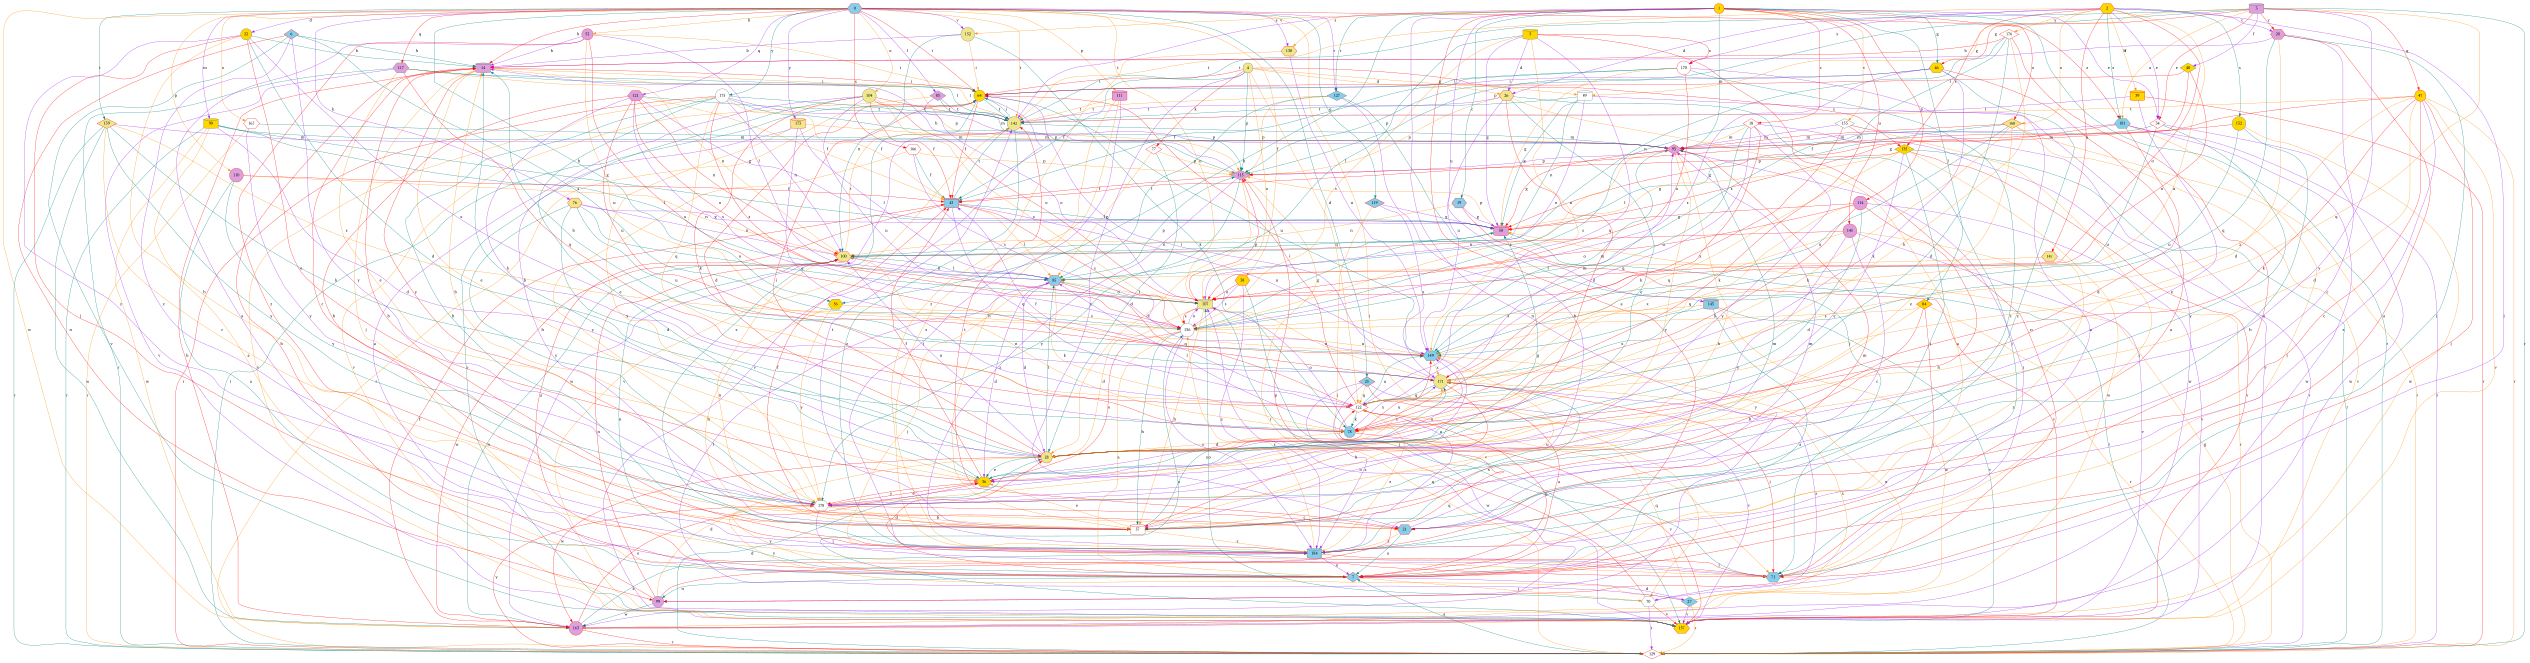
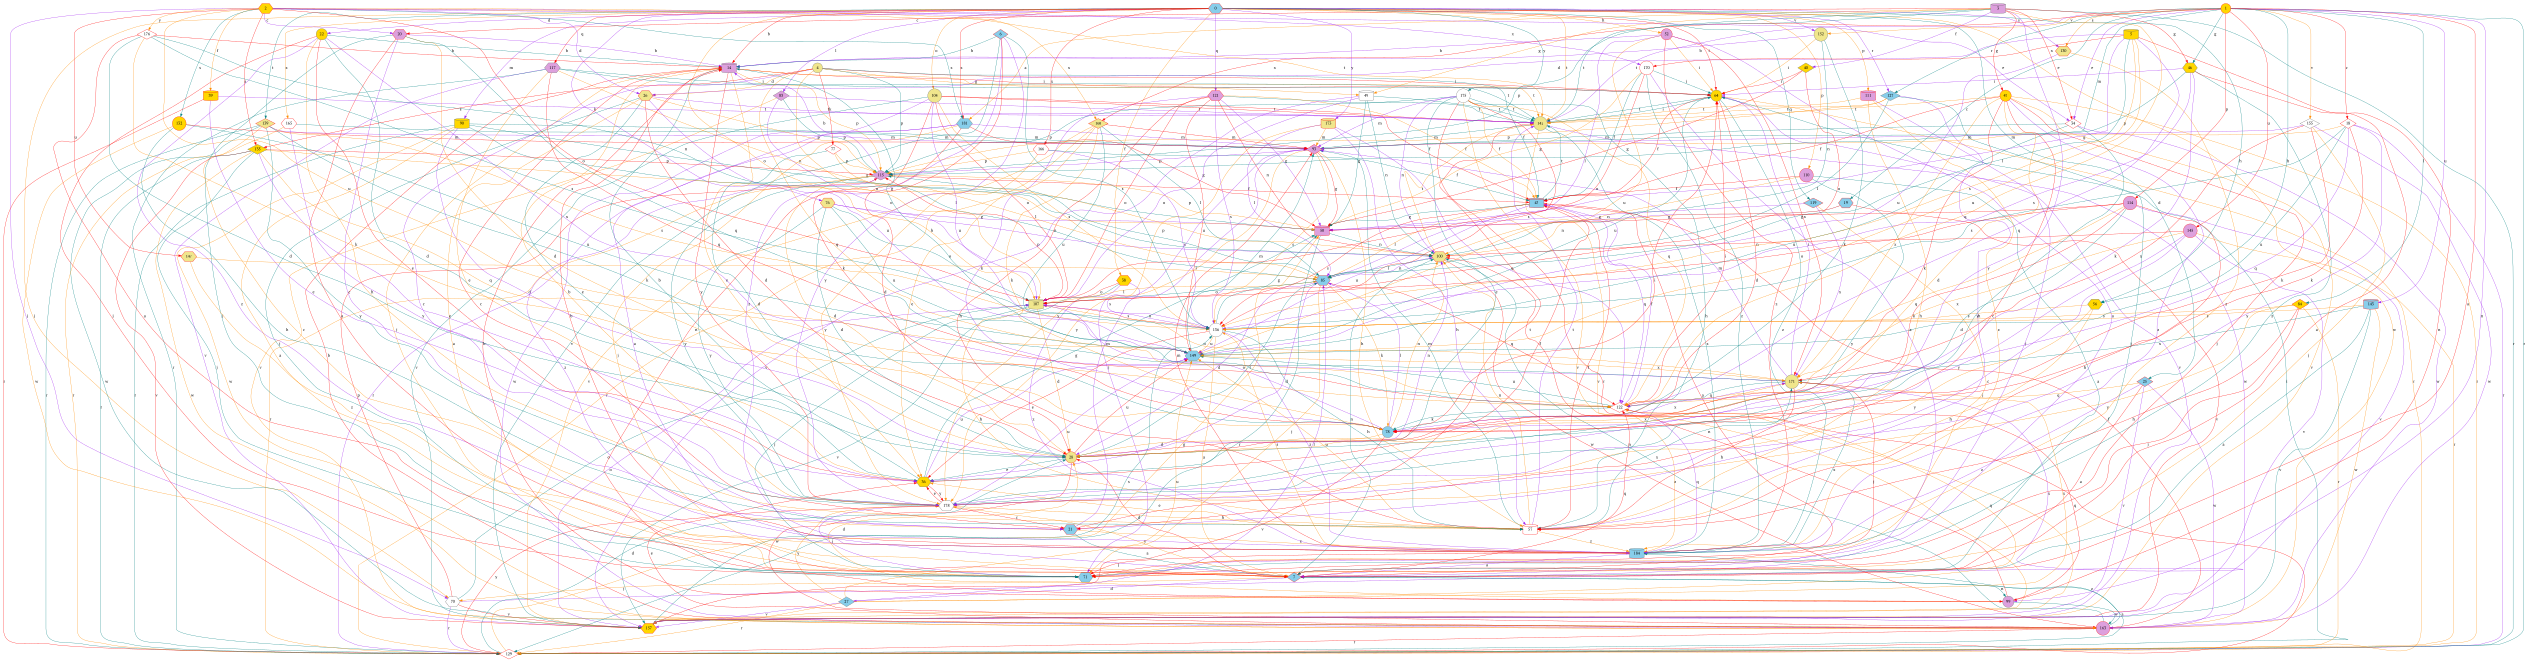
node "132": color gray40 -> red
edge "135" -> "21": now "135" -> "71"
